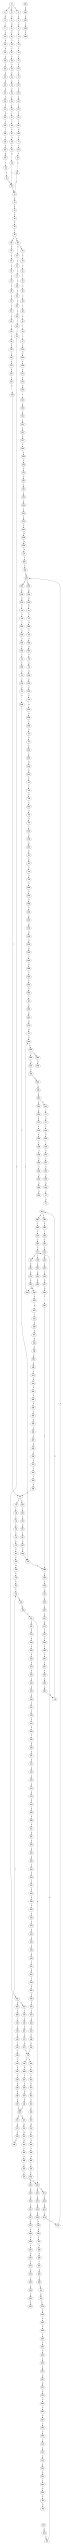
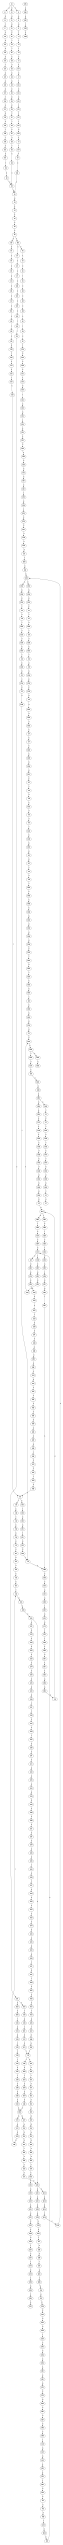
node "S472": added
node "S469": added
